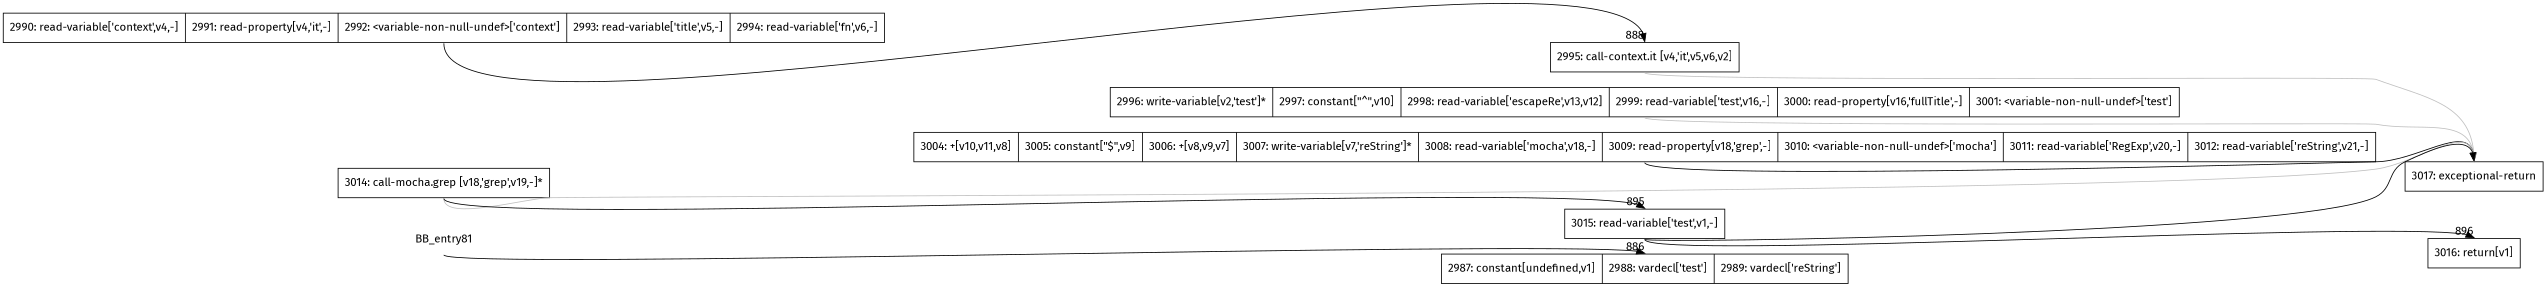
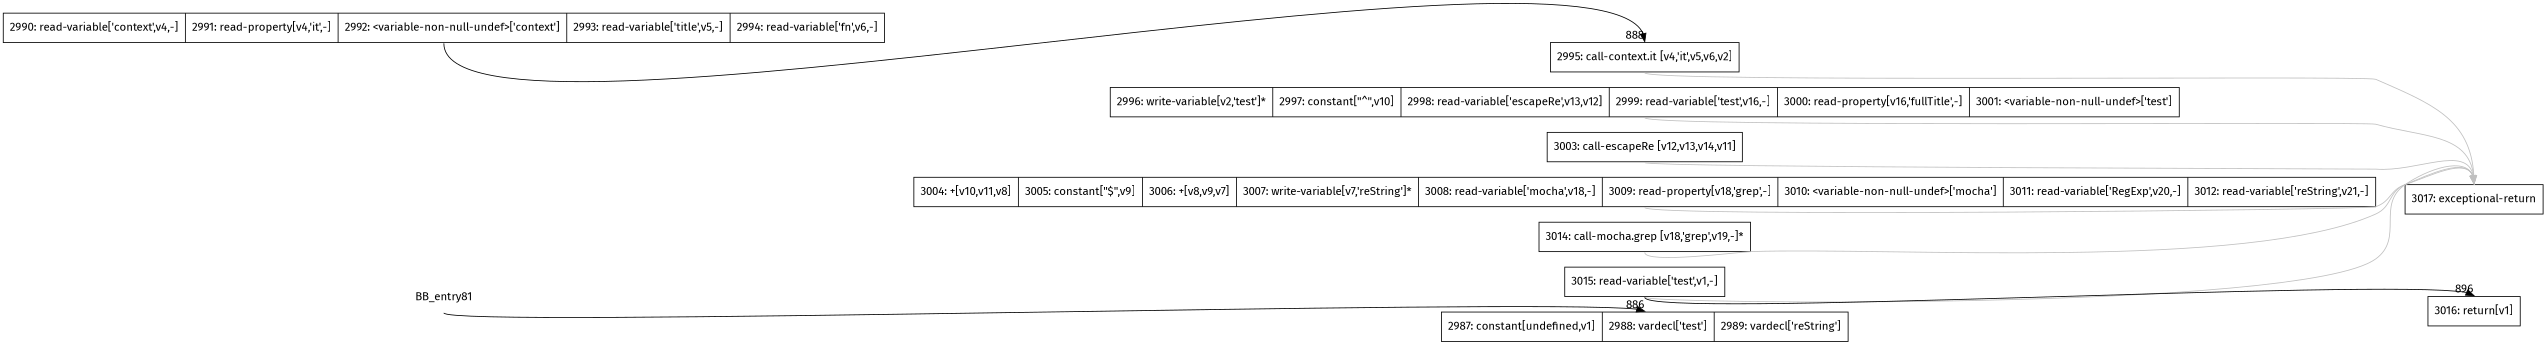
node "3003: call-escapeRe [v12,v13,v14,v11]": added
edge "3004: +[v10,v11,v8]" -> "3017: exceptional-return": color black -> gray
edge "3014: call-mocha.grep [v18,'grep',v19,-]*" -> "3015: read-variable['test',v1,-]": removed
edge "3015: read-variable['test',v1,-]" -> "3017: exceptional-return": color black -> gray
